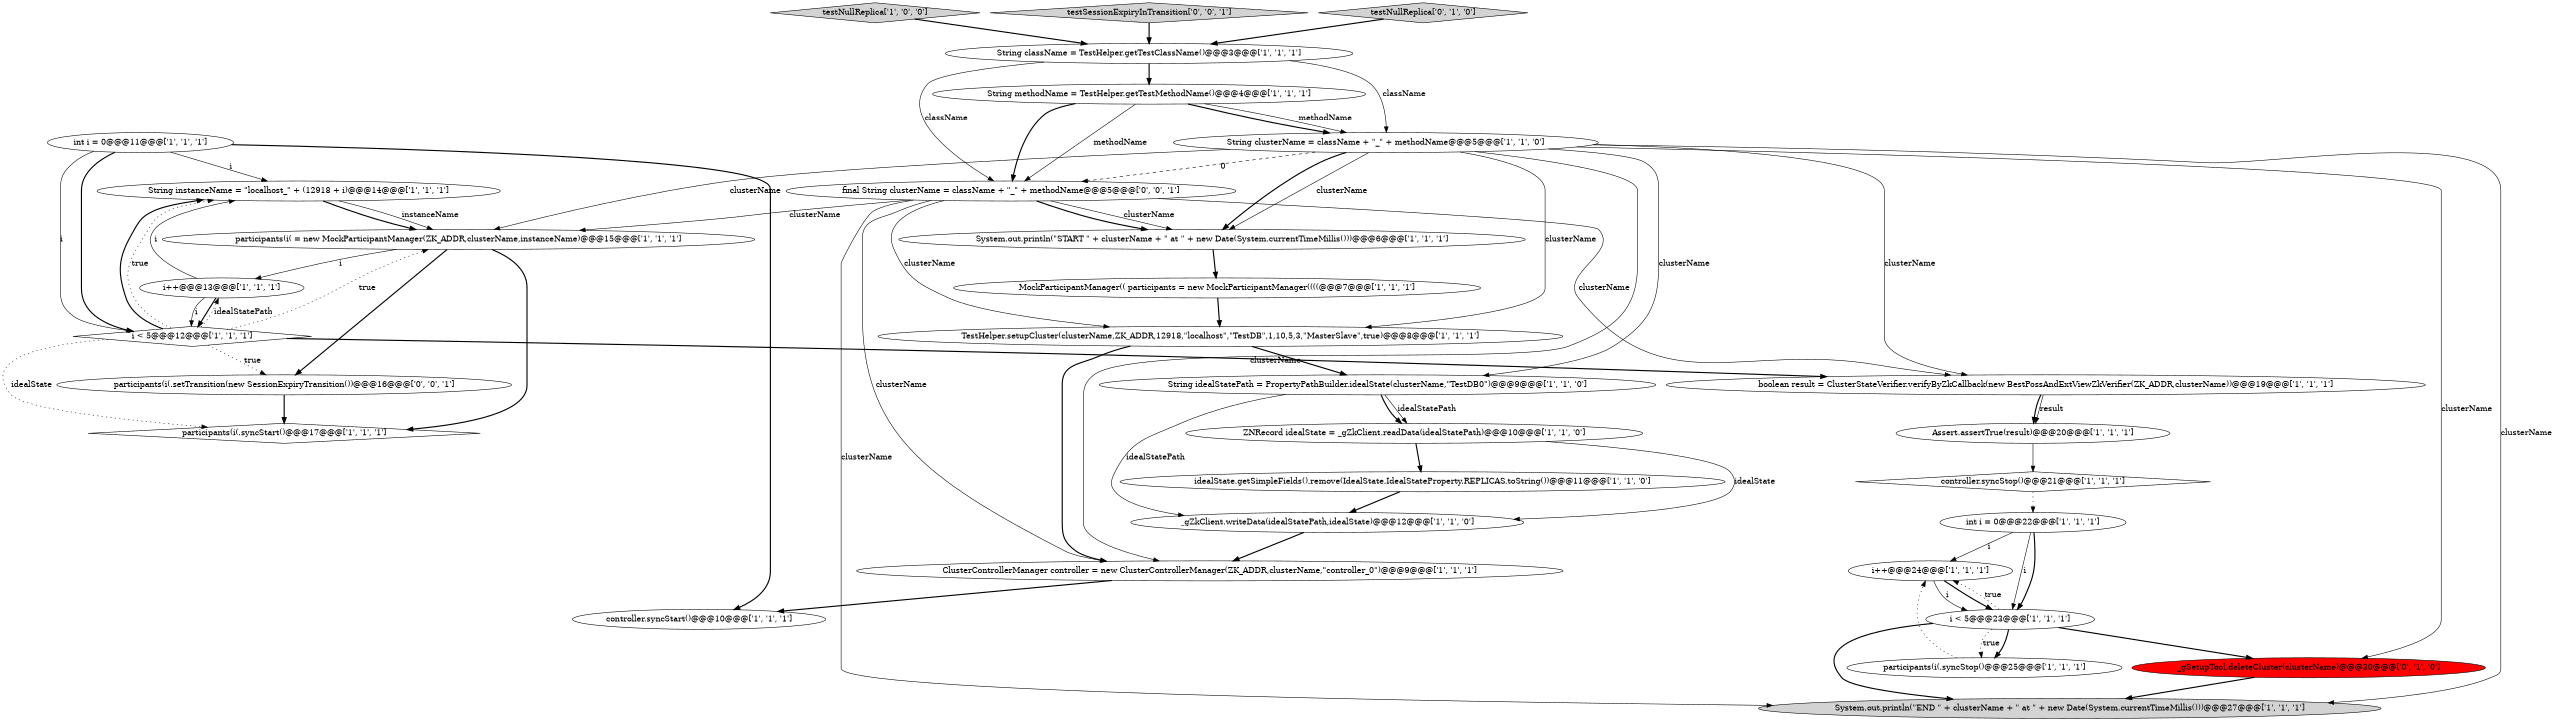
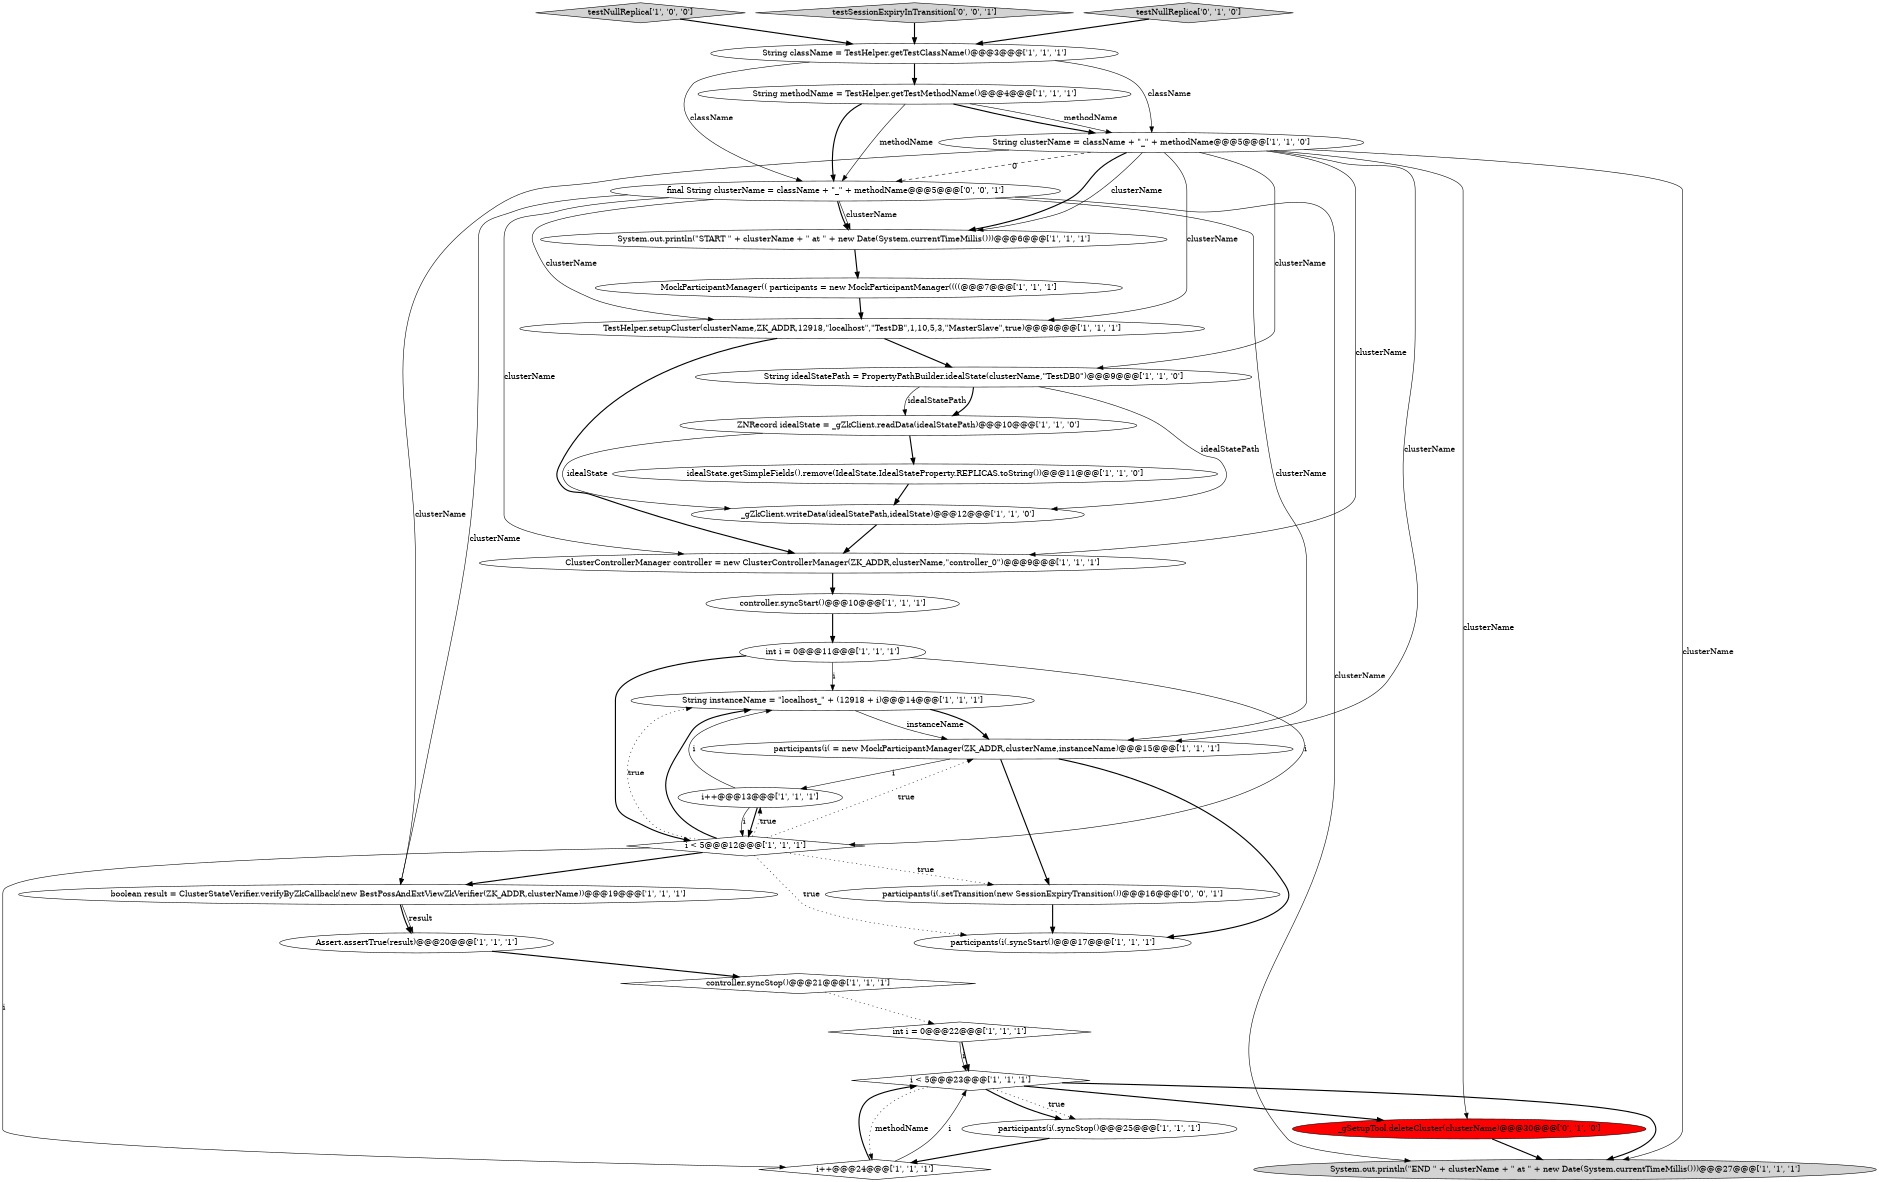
edge "int i = 0@@@11@@@['1', '1', '1']" -> "controller.syncStart()@@@10@@@['1', '1', '1']": reversed
edge "i < 5@@@12@@@['1', '1', '1']" -> "i++@@@13@@@['1', '1', '1']": label "idealStatePath" -> "true"
edge "i < 5@@@12@@@['1', '1', '1']" -> "participants(i(.syncStart()@@@17@@@['1', '1', '1']": label "idealState" -> "true"
node "participants(i(.syncStart()@@@17@@@['1', '1', '1']": shape diamond -> ellipse
edge "Assert.assertTrue(result)@@@20@@@['1', '1', '1']" -> "controller.syncStop()@@@21@@@['1', '1', '1']": style solid -> bold
node "int i = 0@@@22@@@['1', '1', '1']": shape ellipse -> diamond
edge "int i = 0@@@22@@@['1', '1', '1']" -> "i++@@@24@@@['1', '1', '1']": now "i < 5@@@12@@@['1', '1', '1']" -> "i++@@@24@@@['1', '1', '1']"
node "i++@@@24@@@['1', '1', '1']": shape ellipse -> diamond
edge "i < 5@@@23@@@['1', '1', '1']" -> "i++@@@24@@@['1', '1', '1']": label "true" -> "methodName"
node "i < 5@@@23@@@['1', '1', '1']": shape ellipse -> diamond
edge "participants(i(.syncStop()@@@25@@@['1', '1', '1']" -> "i++@@@24@@@['1', '1', '1']": style dotted -> bold
